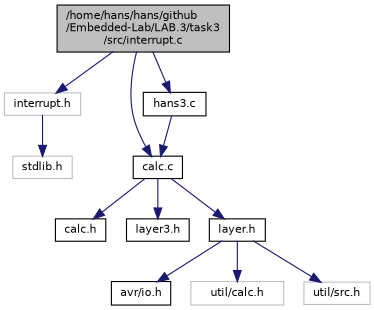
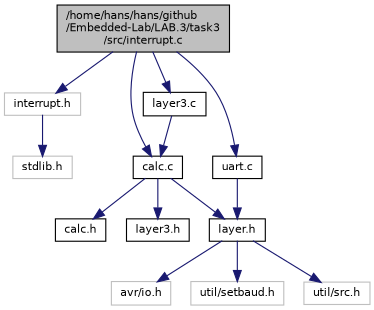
node "hans3.c": label "hans3.c" -> "layer3.c"
node "uart.c": added
node "avr/io.h": color black -> grey75
node "util/calc.h": label "util/calc.h" -> "util/setbaud.h"
